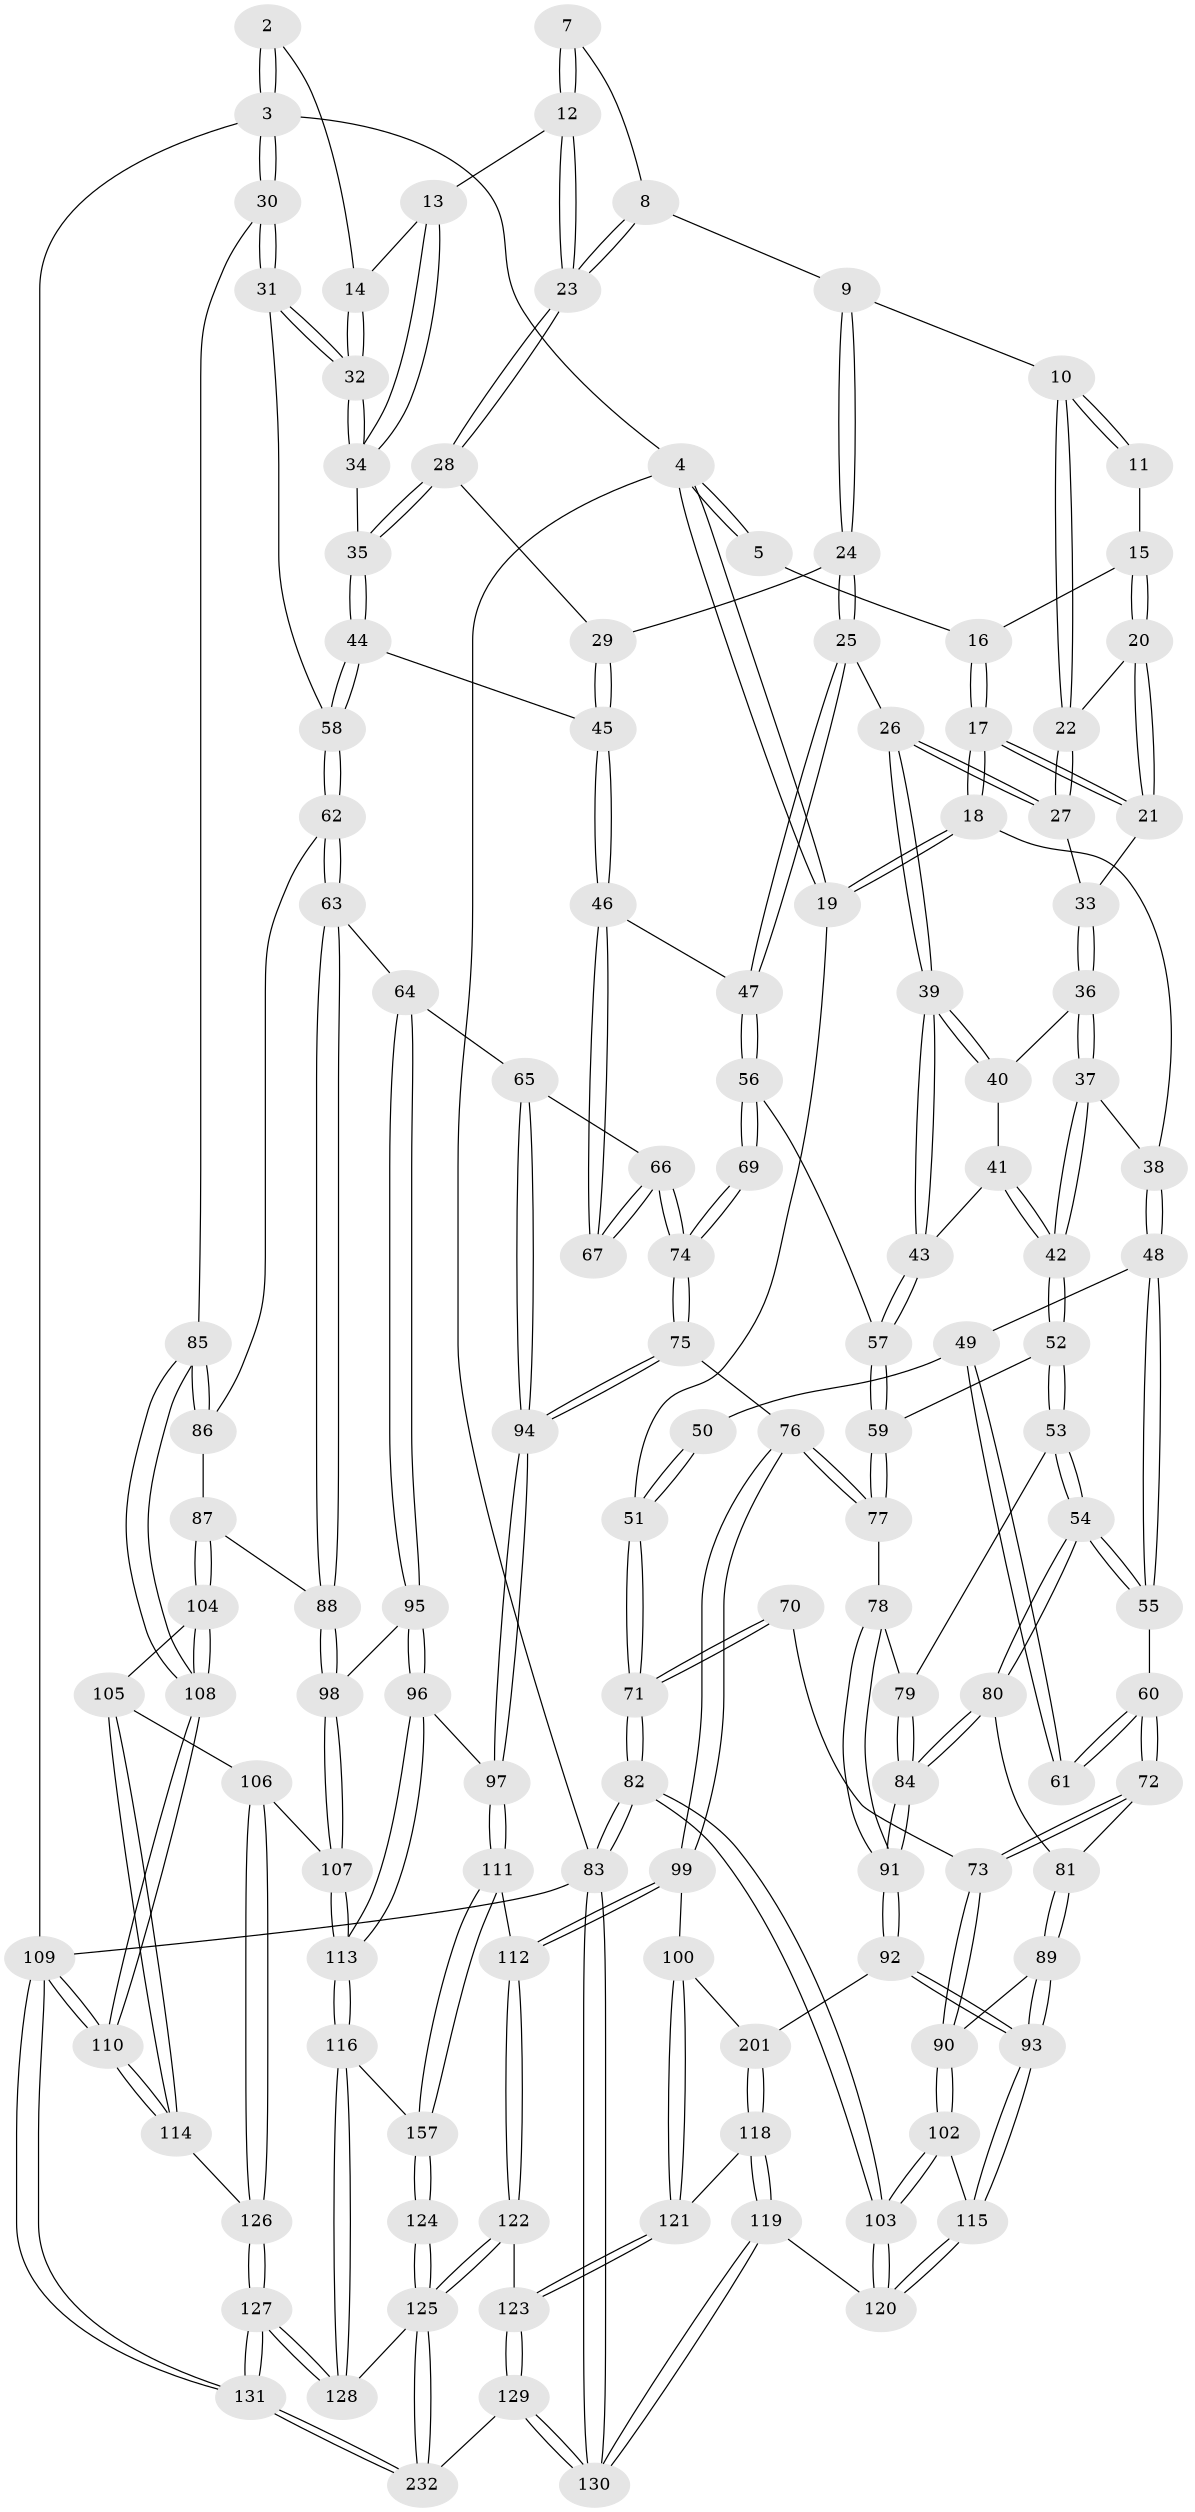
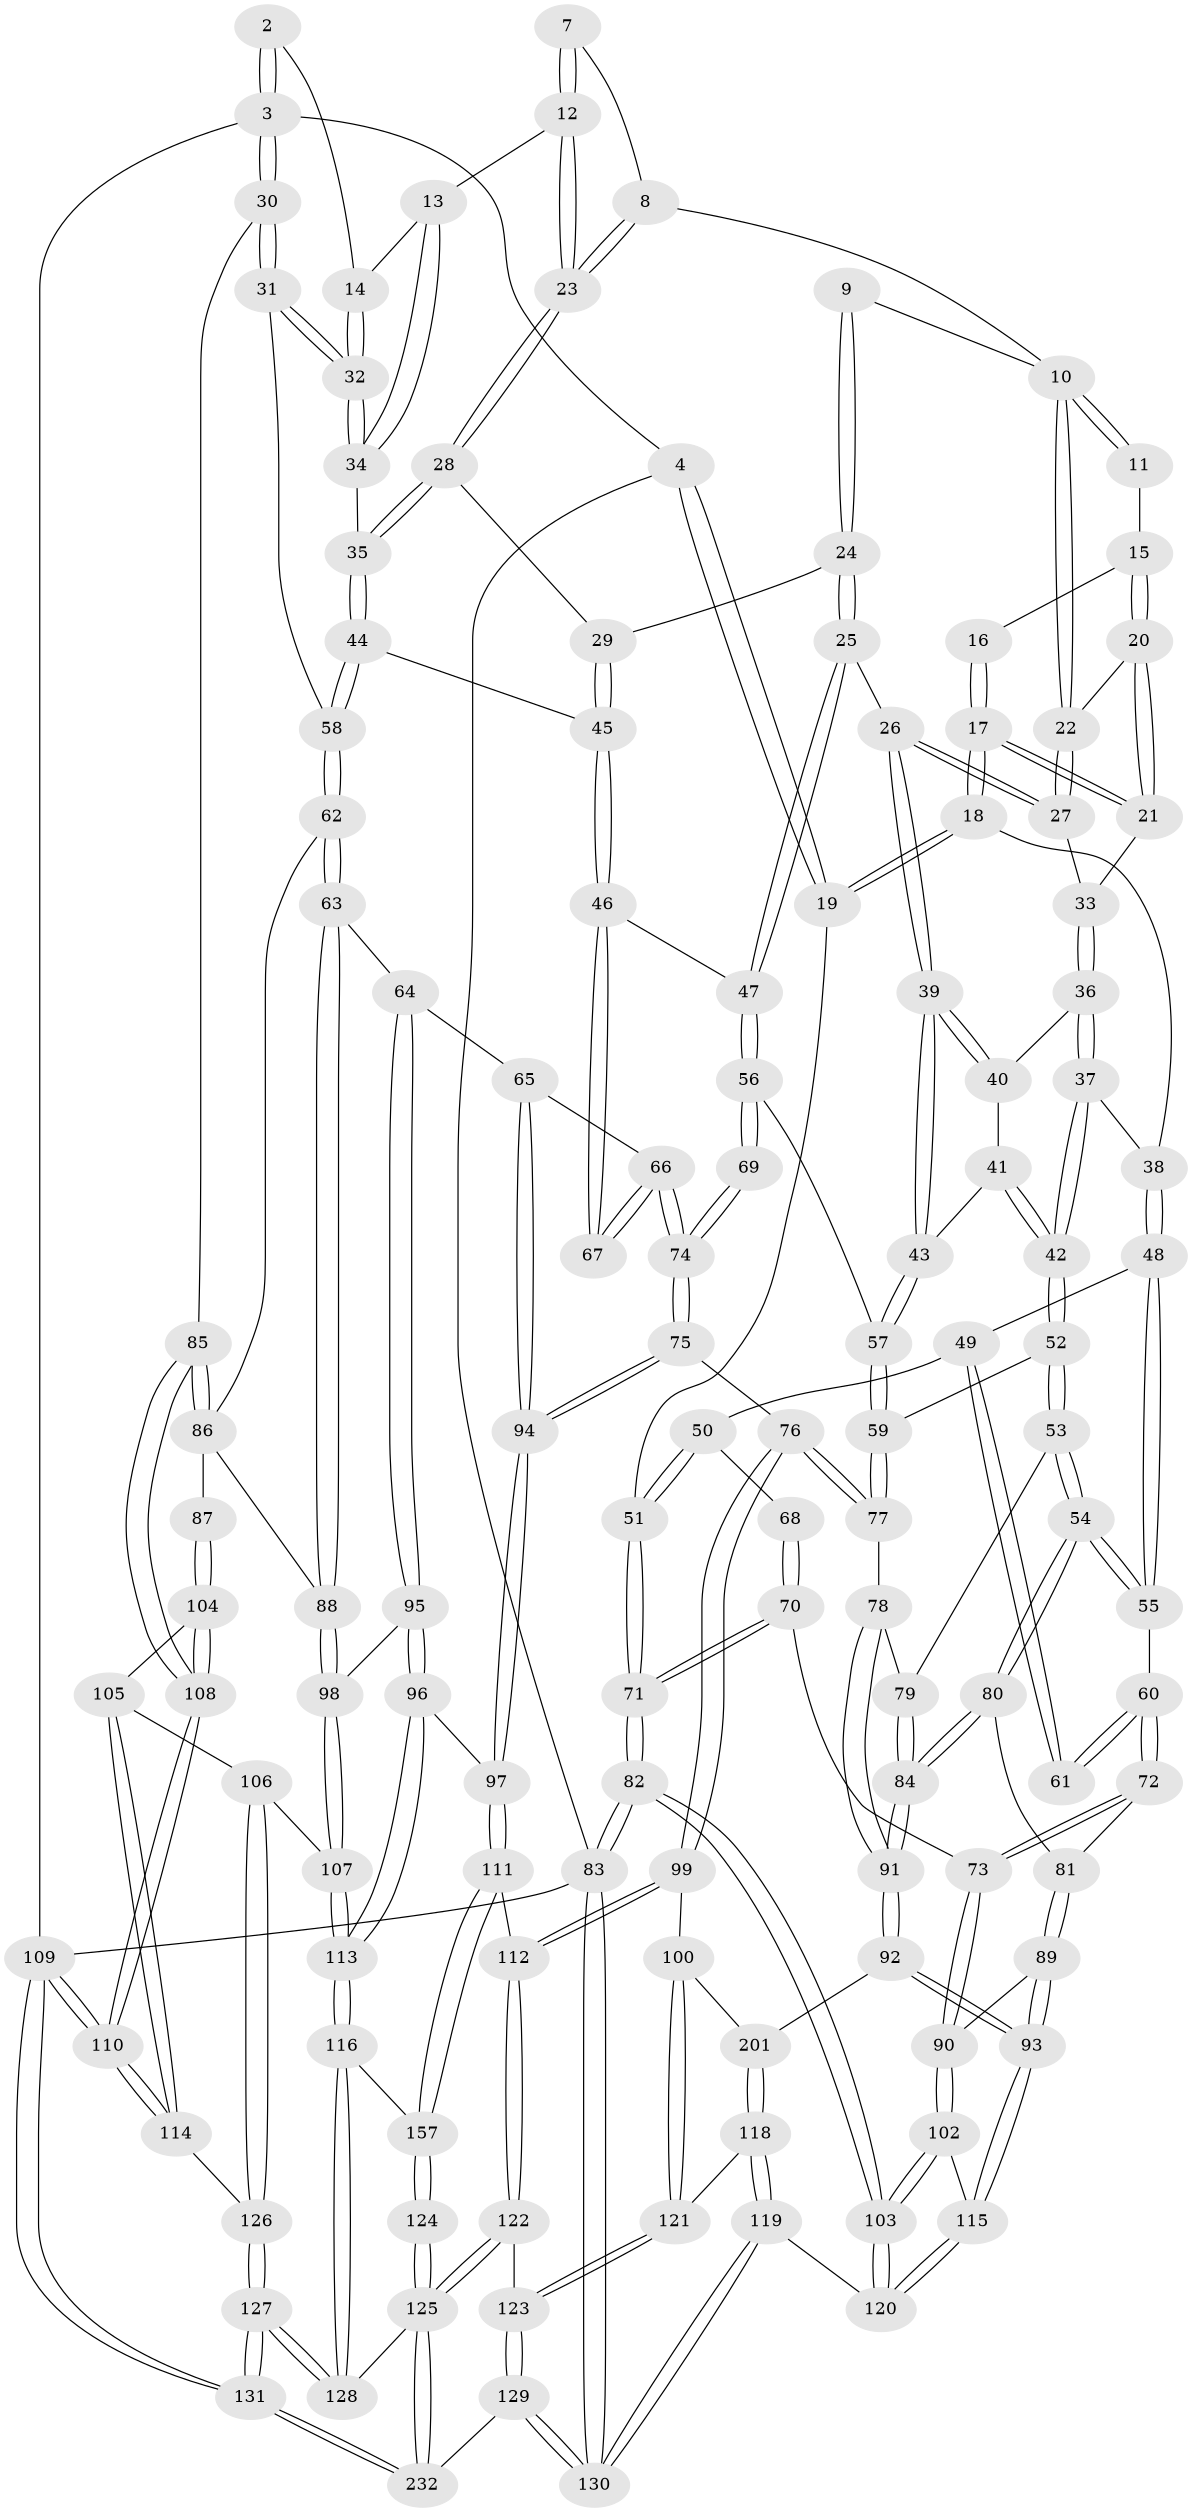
edge "8" -- "9": now "8" -- "10"
node "5": removed
node "68": added
edge "87" -- "88": now "86" -- "88"
